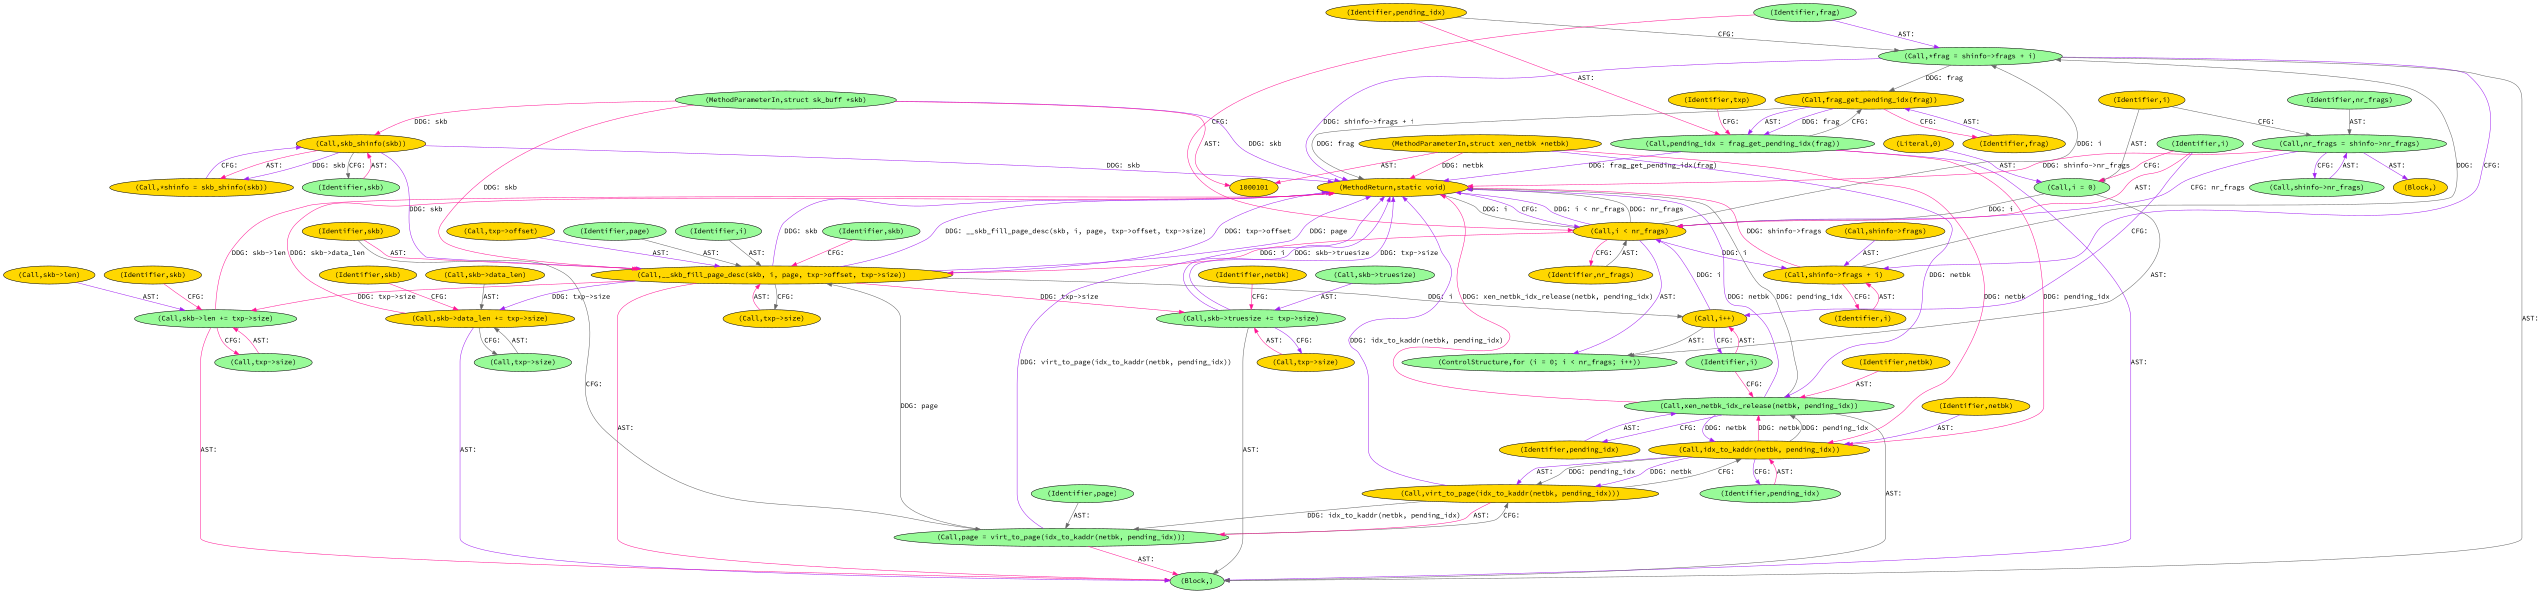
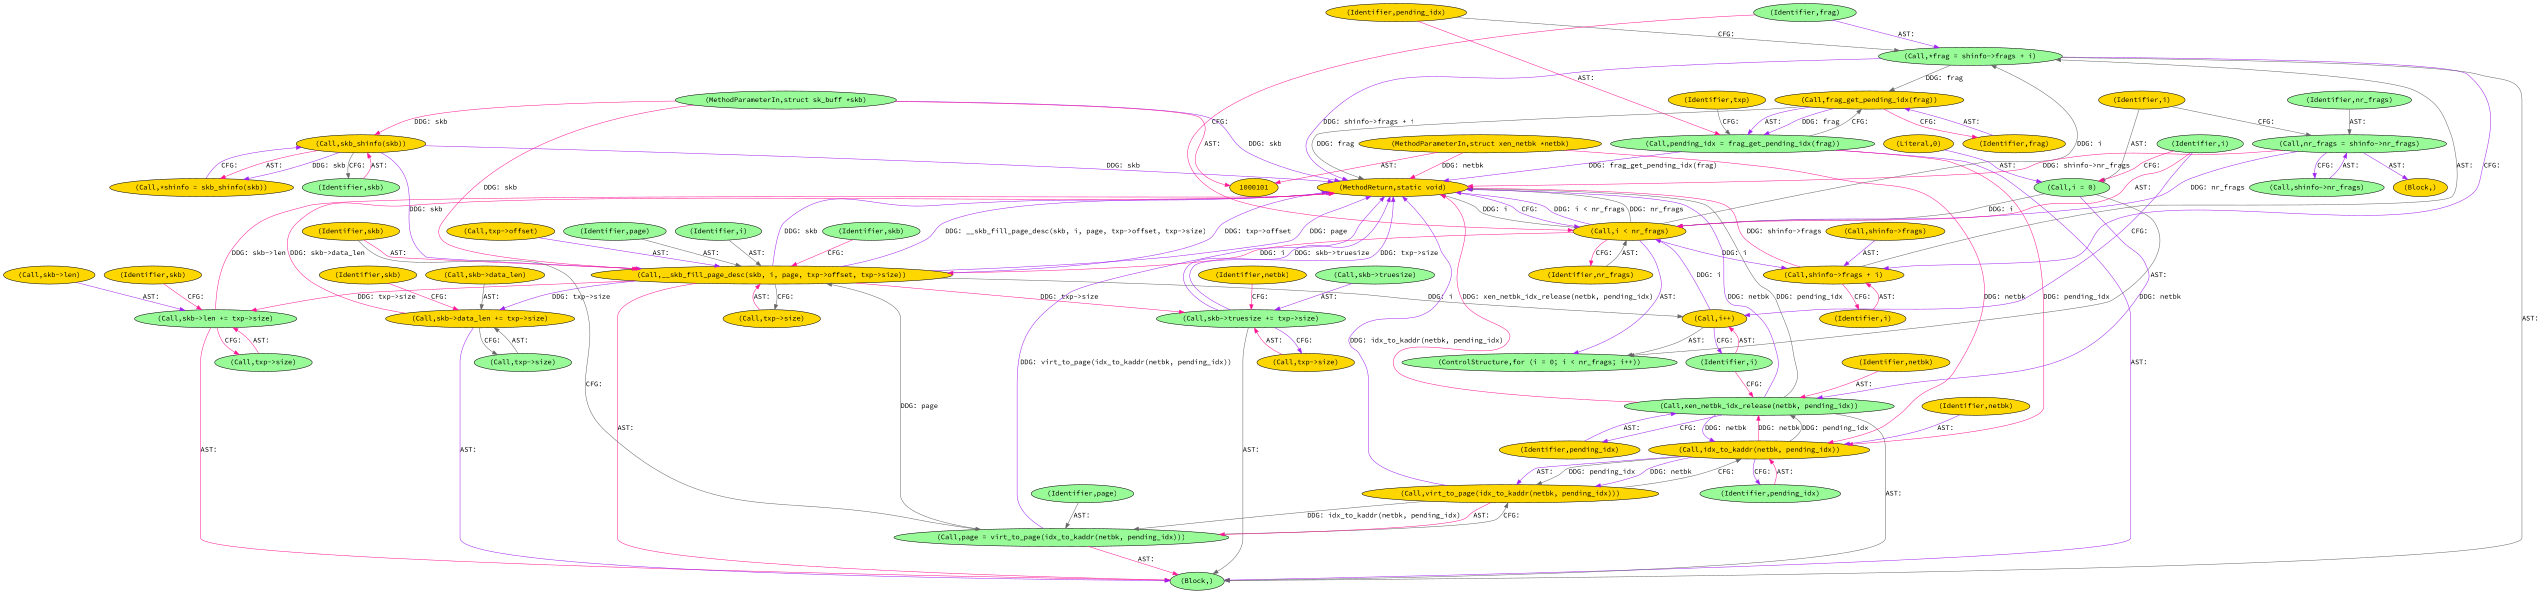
edge "(Identifier,txp)" -> "(Call,pending_idx = frag_get_pending_idx(frag))": color deeppink -> gray40
edge "(Call,shinfo->frags + i)" -> "(Call,*frag = shinfo->frags + i)": label "DDG: " -> "AST: "
edge "(Call,nr_frags = shinfo->nr_frags)" -> "(Call,i < nr_frags)": label "CFG: nr_frags" -> "DDG: nr_frags"
edge "(MethodParameterIn,struct xen_netbk *netbk)" -> "(Call,xen_netbk_idx_release(netbk, pending_idx))": now "(Call,i = 0)" -> "(Call,xen_netbk_idx_release(netbk, pending_idx))"
